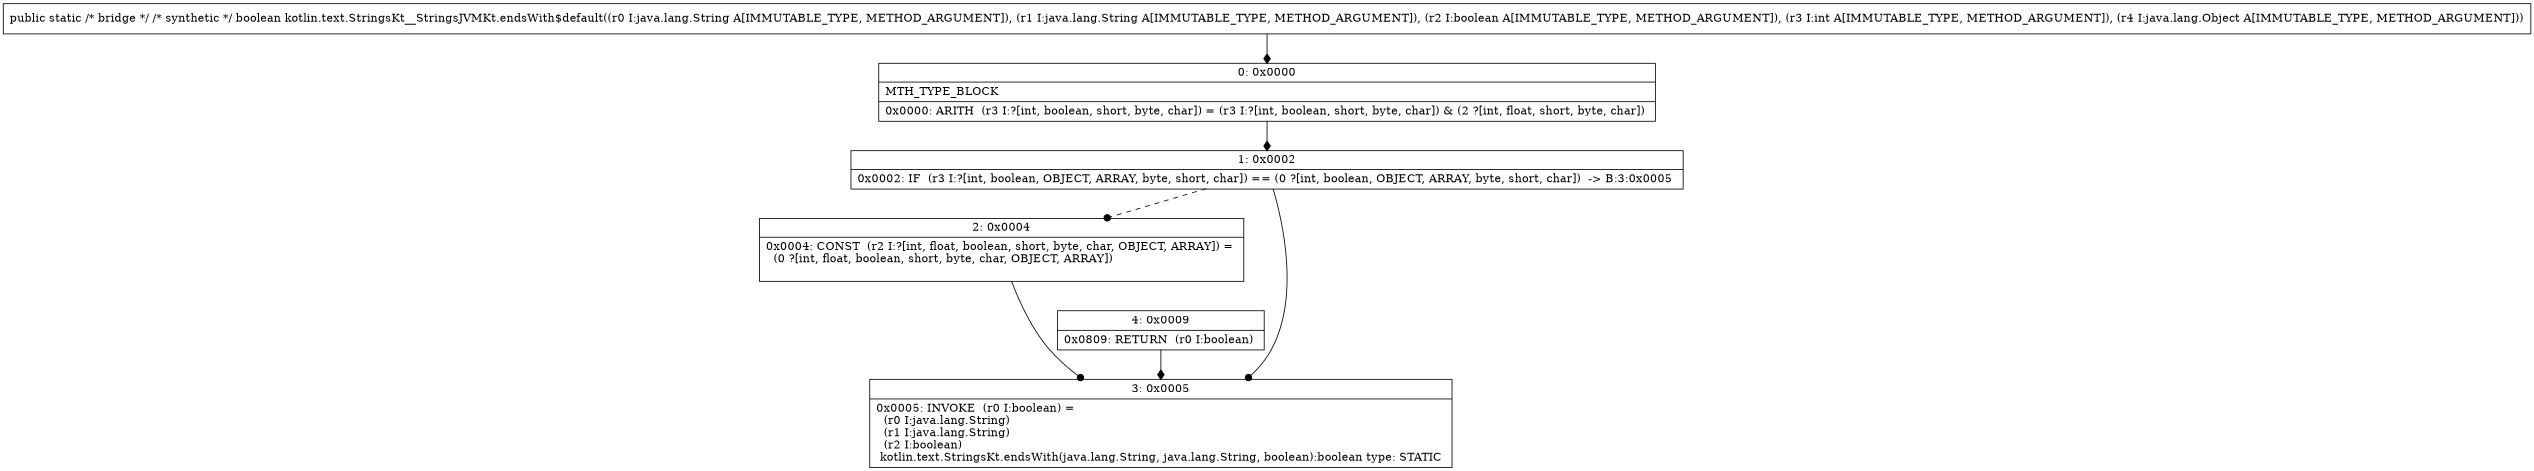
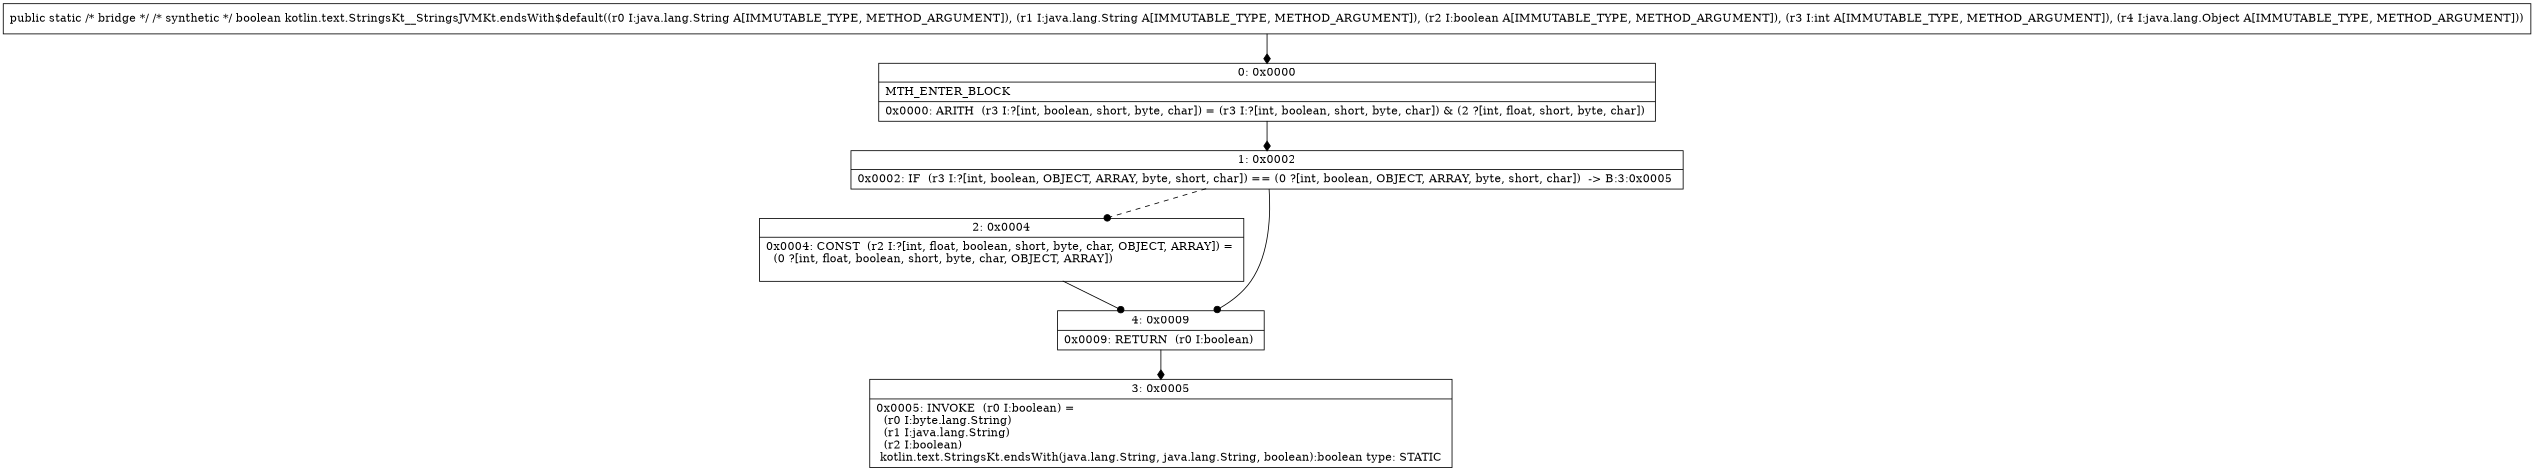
node "0: 0x0000": text "MTH_TYPE_BLOCK" -> "MTH_ENTER_BLOCK"
edge "1: 0x0002" -> "3: 0x0005": now "1: 0x0002" -> "4: 0x0009"
edge "2: 0x0004" -> "3: 0x0005": now "2: 0x0004" -> "4: 0x0009"
node "4: 0x0009": text "0x0809: RETURN  (r0 I:boolean)" -> "0x0009: RETURN  (r0 I:boolean)"
node "3: 0x0005": text "(r0 I:java.lang.String)" -> "(r0 I:byte.lang.String)"
